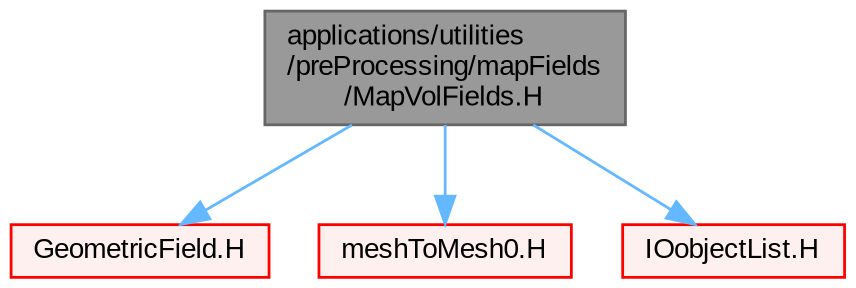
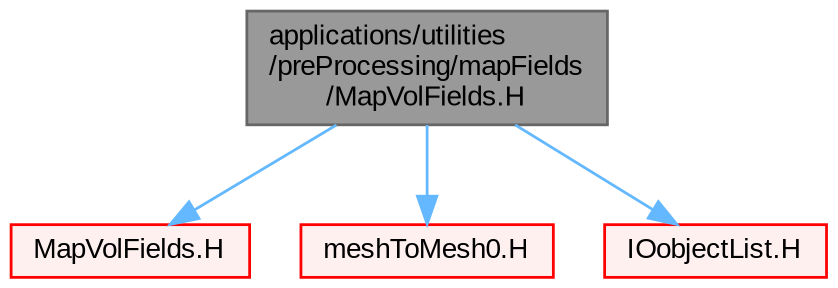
node "GeometricField.H": label "GeometricField.H" -> "MapVolFields.H"
